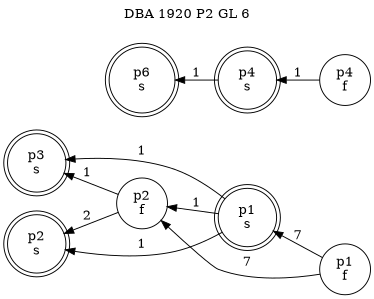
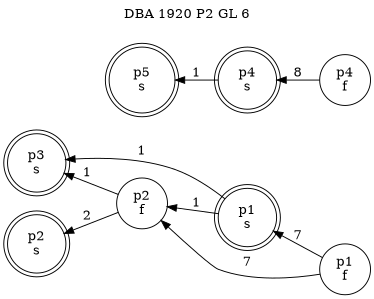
edge "p4 f" -> "p4 s": label "1" -> "8"
node "p6 s": label "p6 s" -> "p5 s"
edge "p1 s" -> "p2 s": removed, label "1"
